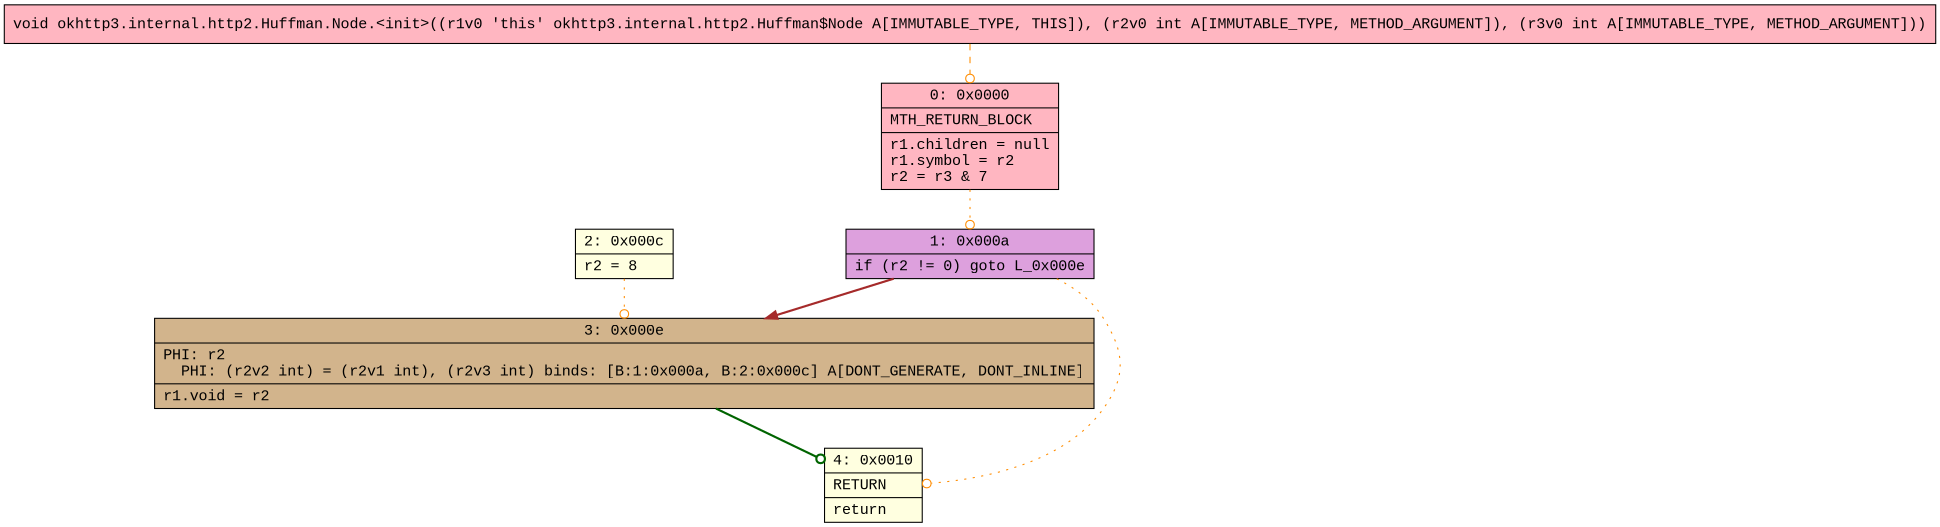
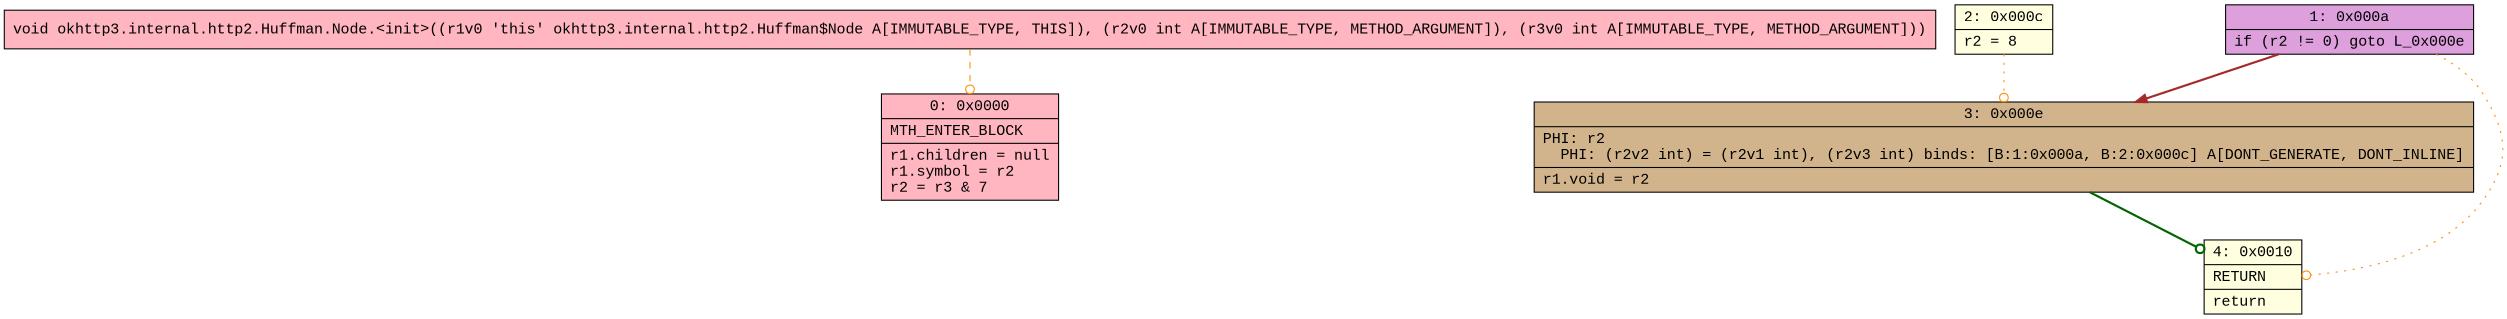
node "0: 0x0000": text "MTH_RETURN_BLOCK" -> "MTH_ENTER_BLOCK"
edge "0: 0x0000" -> "1: 0x000a": removed
